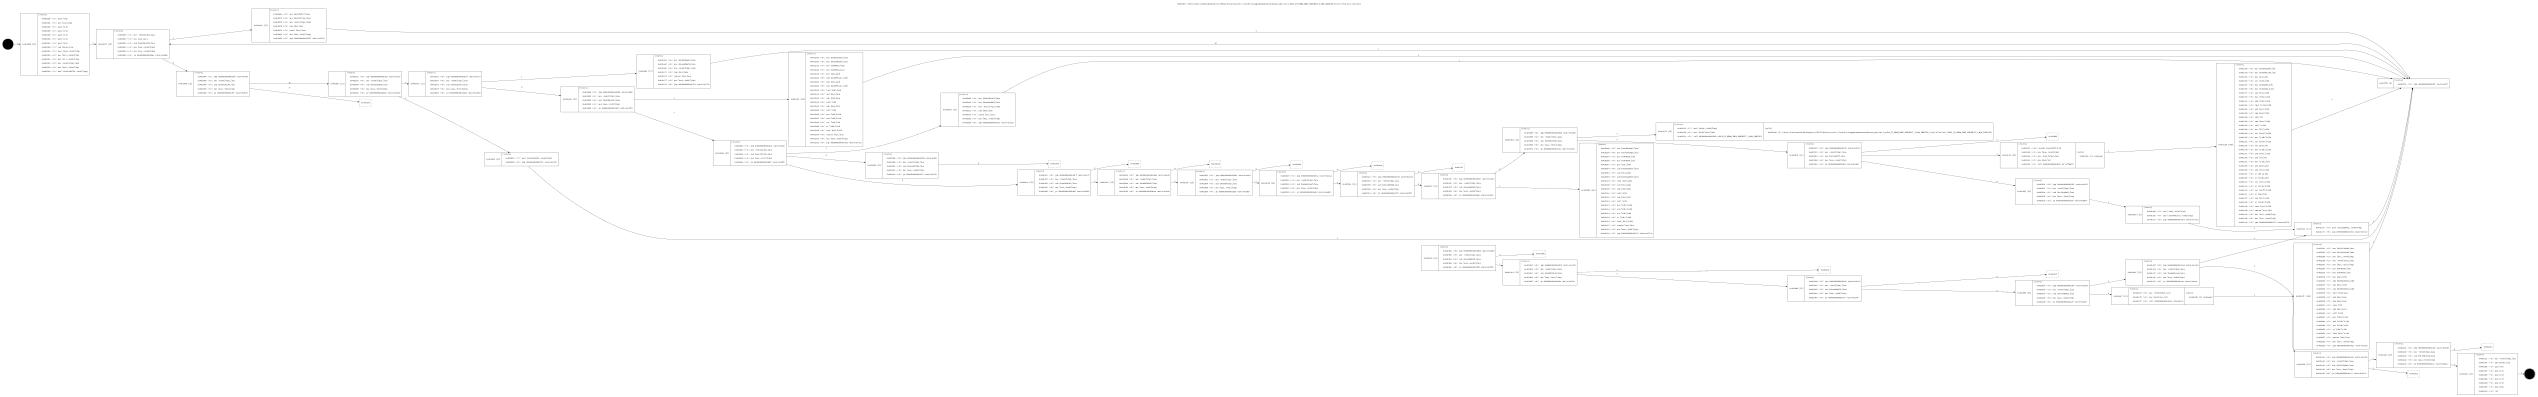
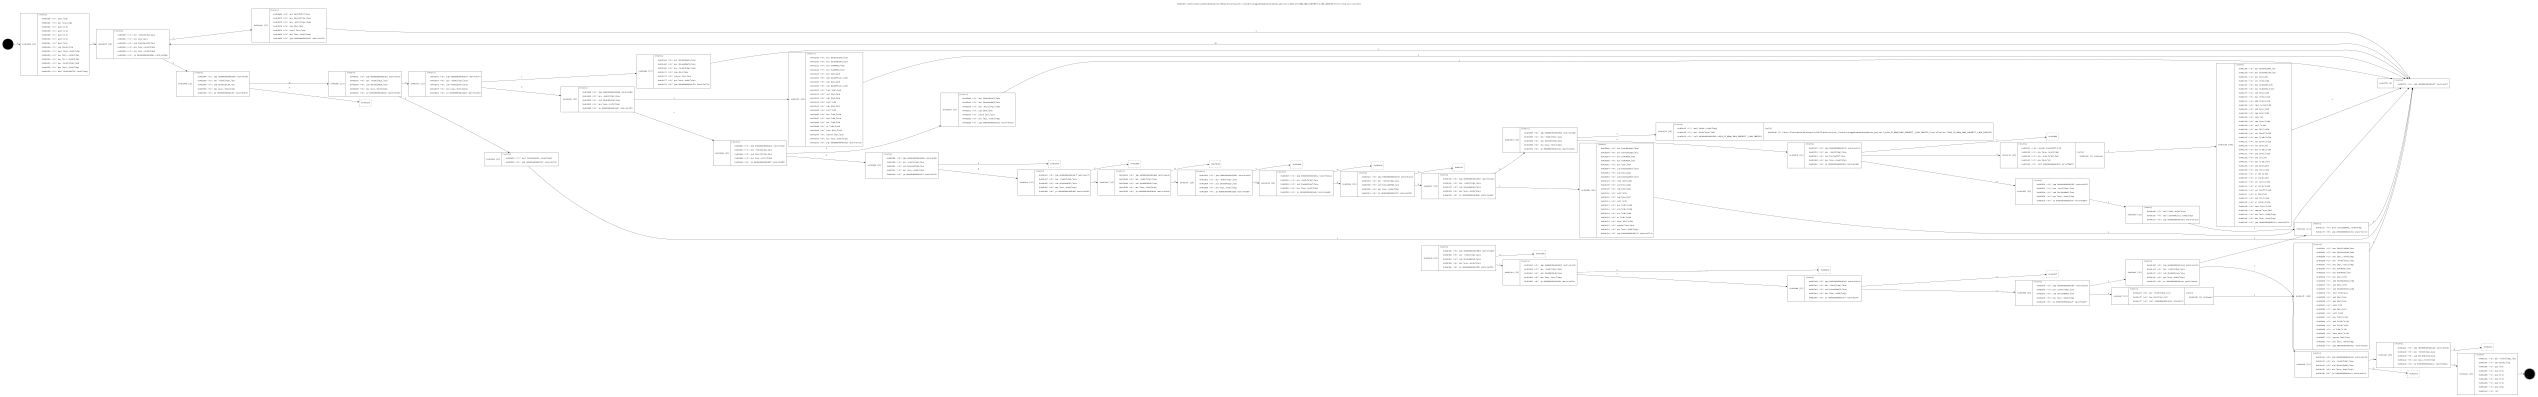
edge "0x40189e [22]" -> "0x4018ca [25]": now "0x4018b4 [22]" -> "0x4018ca [25]"
edge "0x401bda [88]" -> "0x401f21 [5]": added, label "1"
